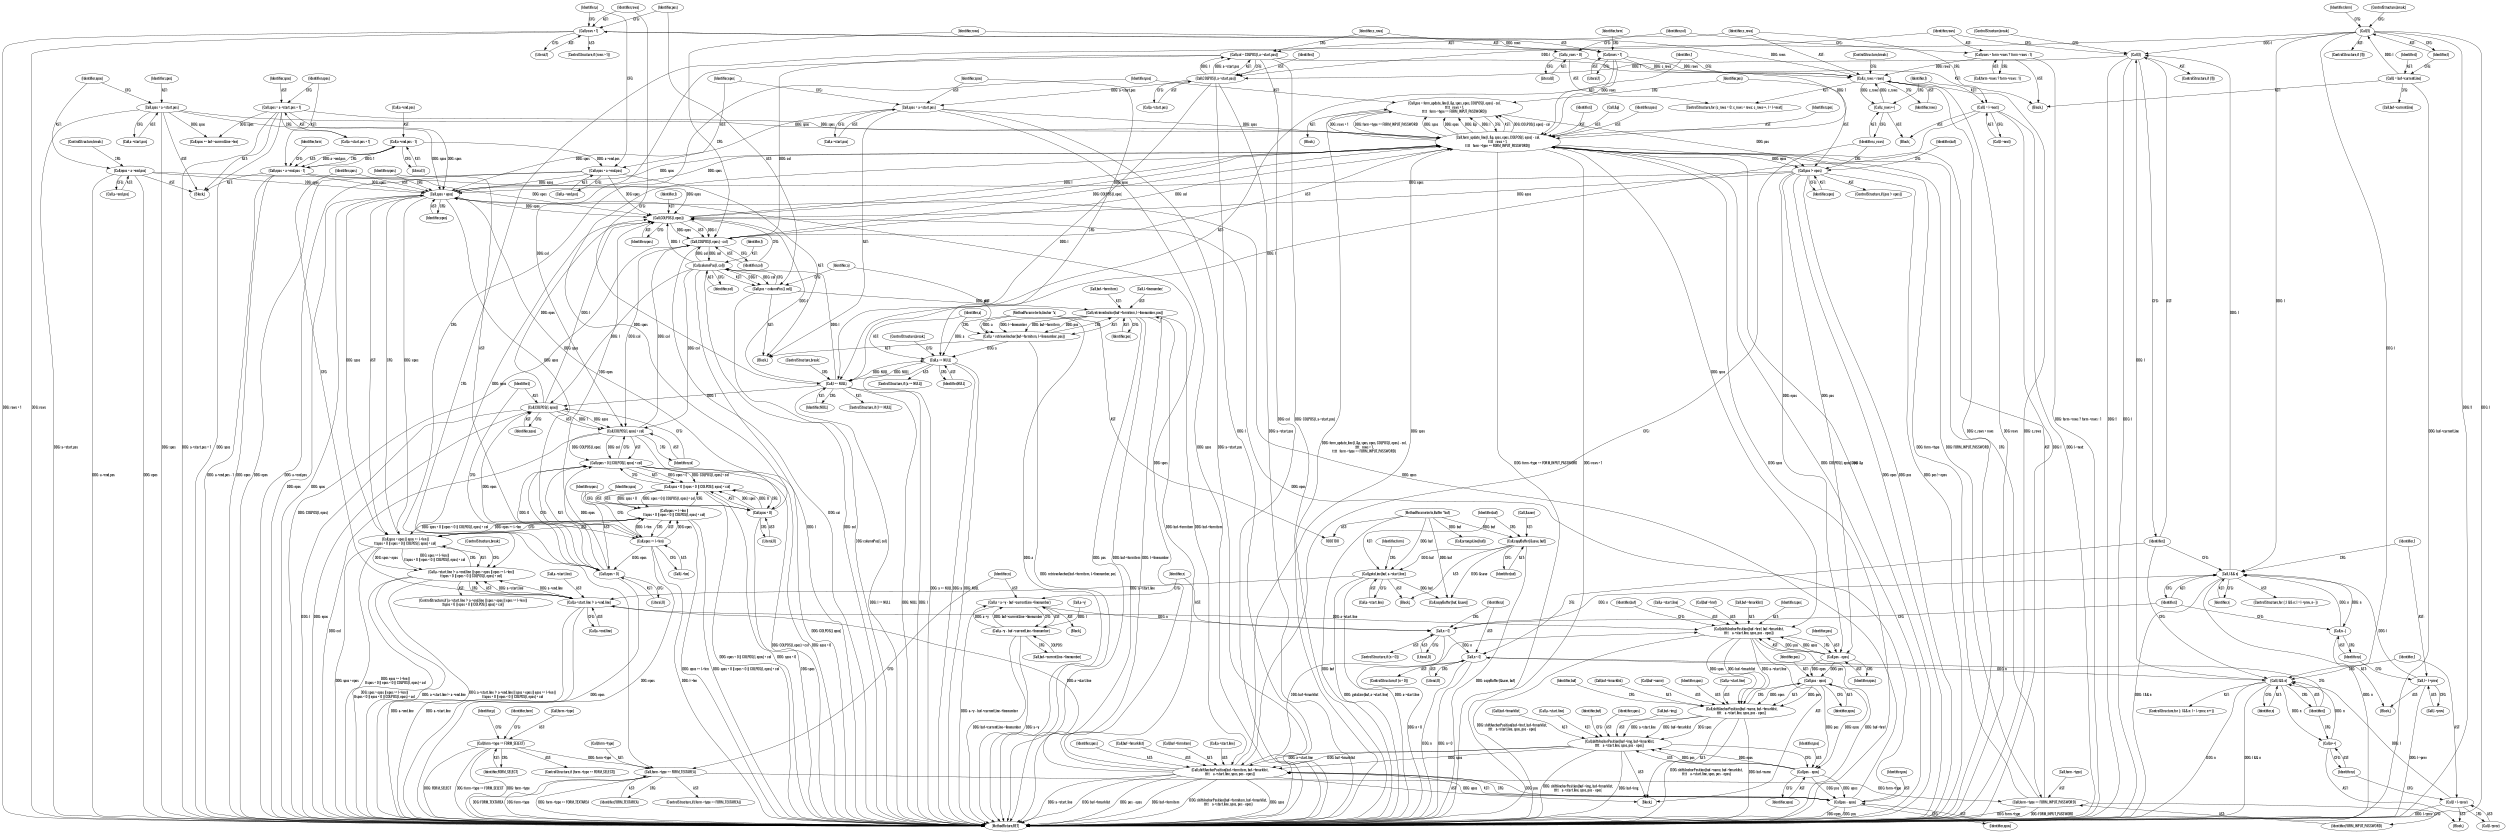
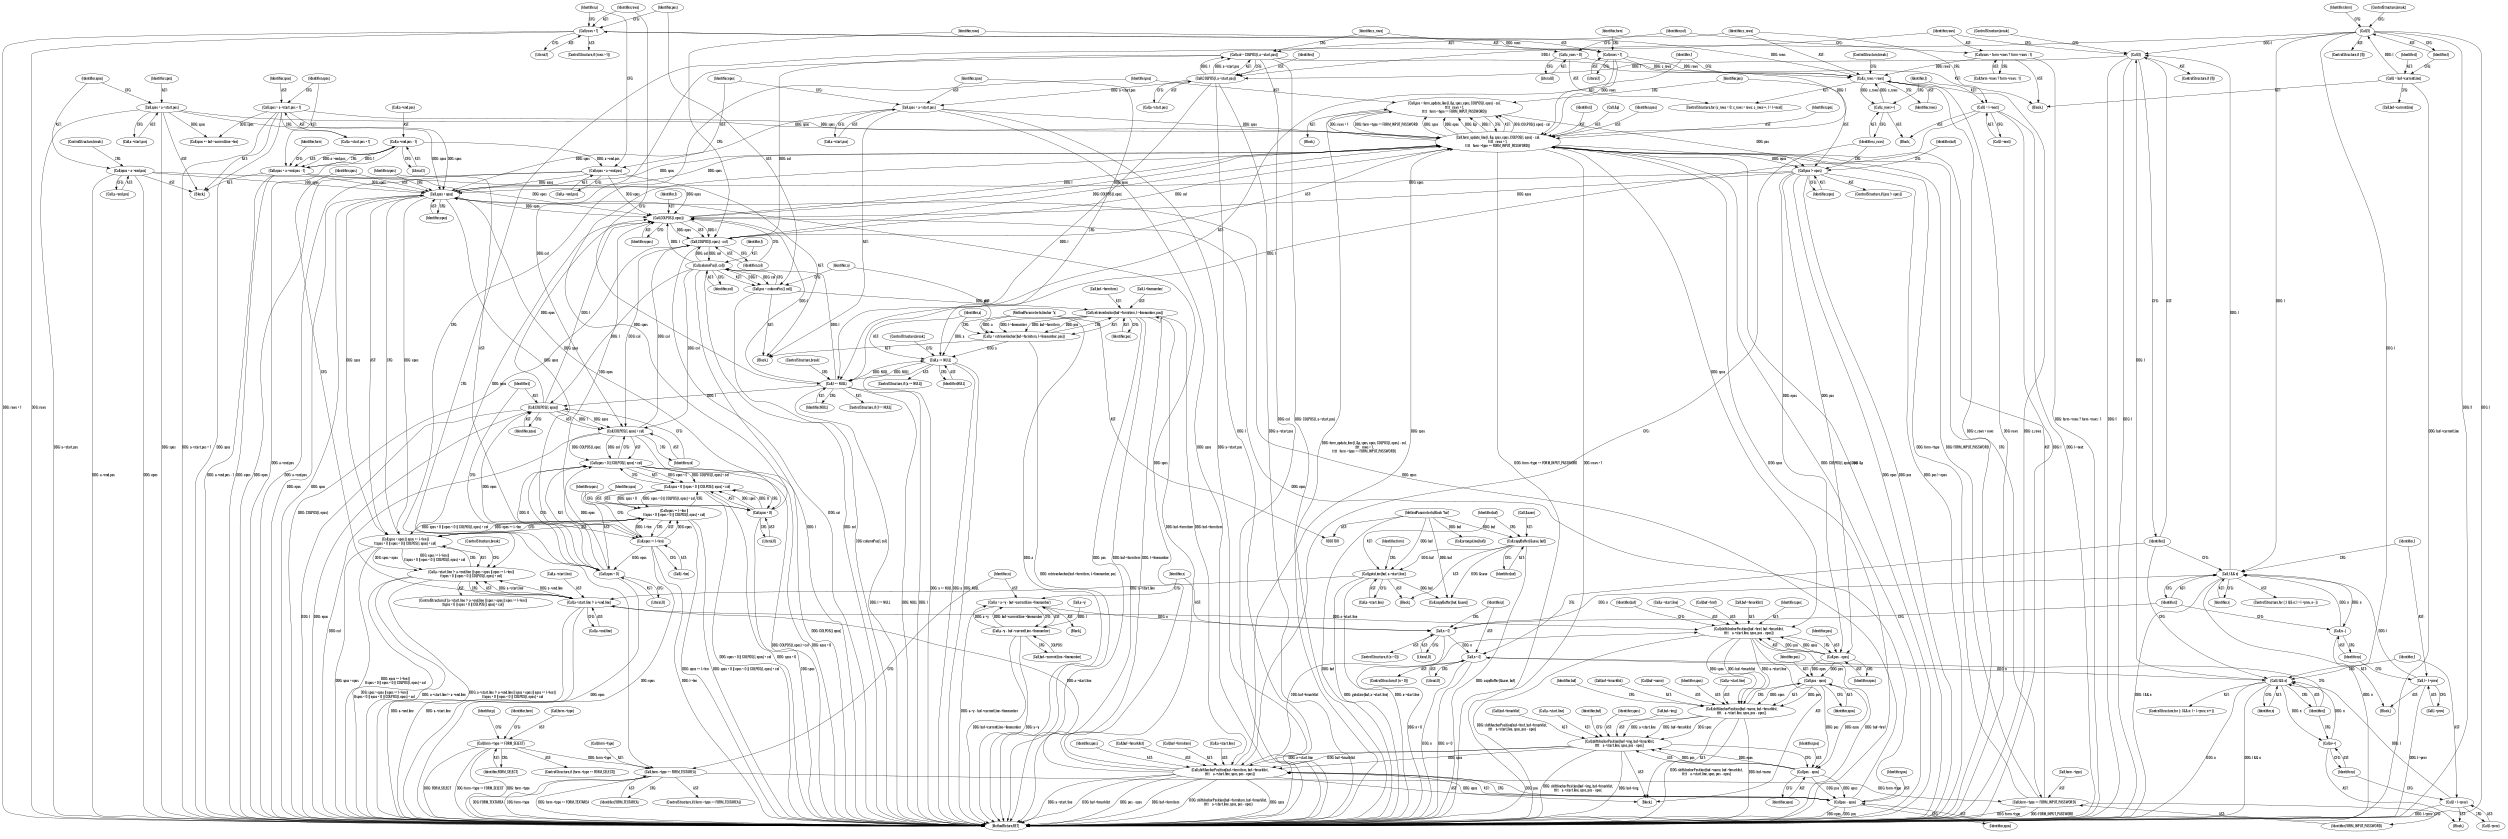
node "(MethodParameterIn,Buffer *buf)": label "(MethodParameterIn,Buffer *buf)" -> "(MethodParameterIn,Block *buf)"
edge "(Call,a->end.pos - 1)" -> "(MethodReturn,RET)": added, label "DDG: a->end.pos"
